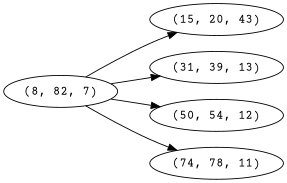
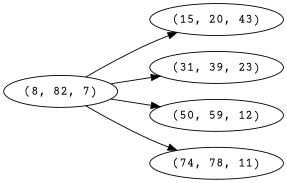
node "(31, 39, 13)": label "(31, 39, 13)" -> "(31, 39, 23)"
node "(50, 54, 12)": label "(50, 54, 12)" -> "(50, 59, 12)"
